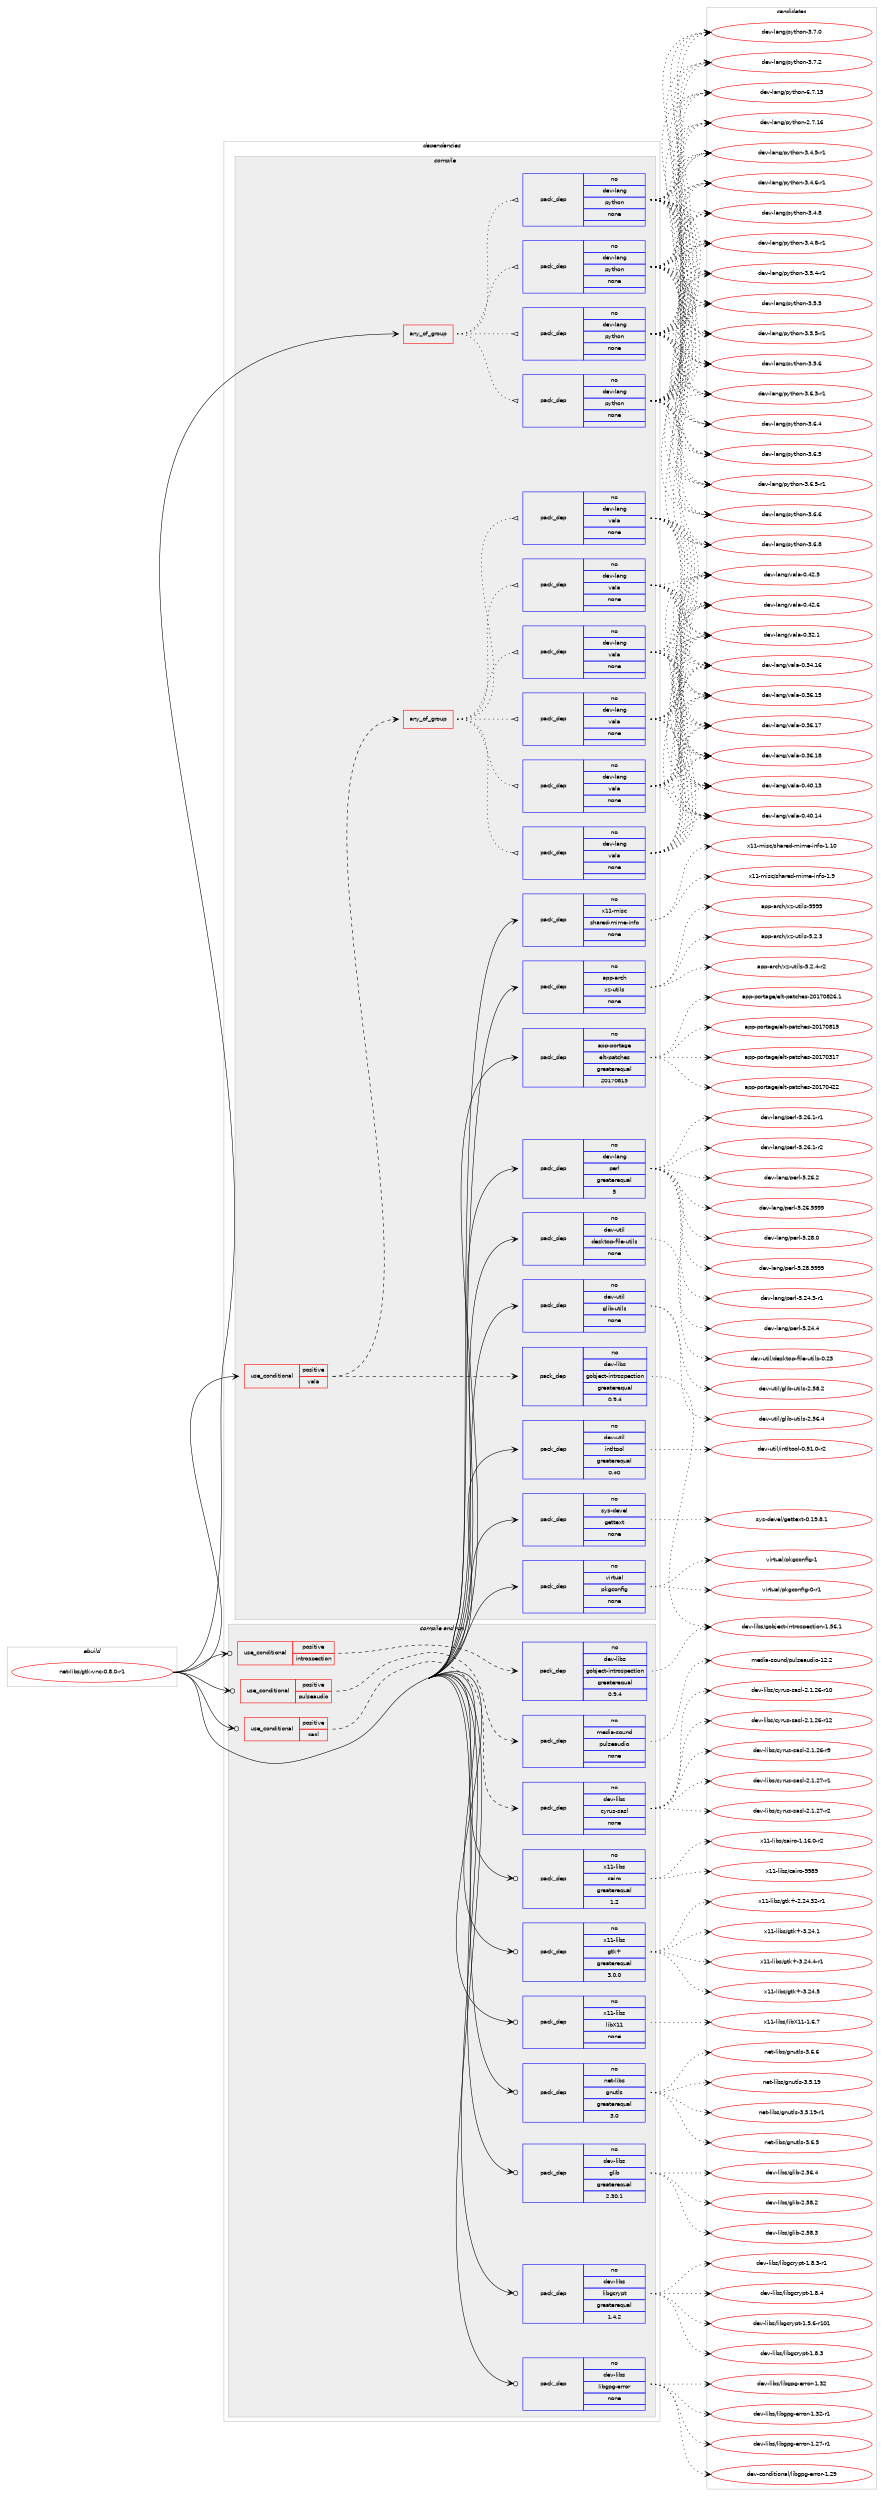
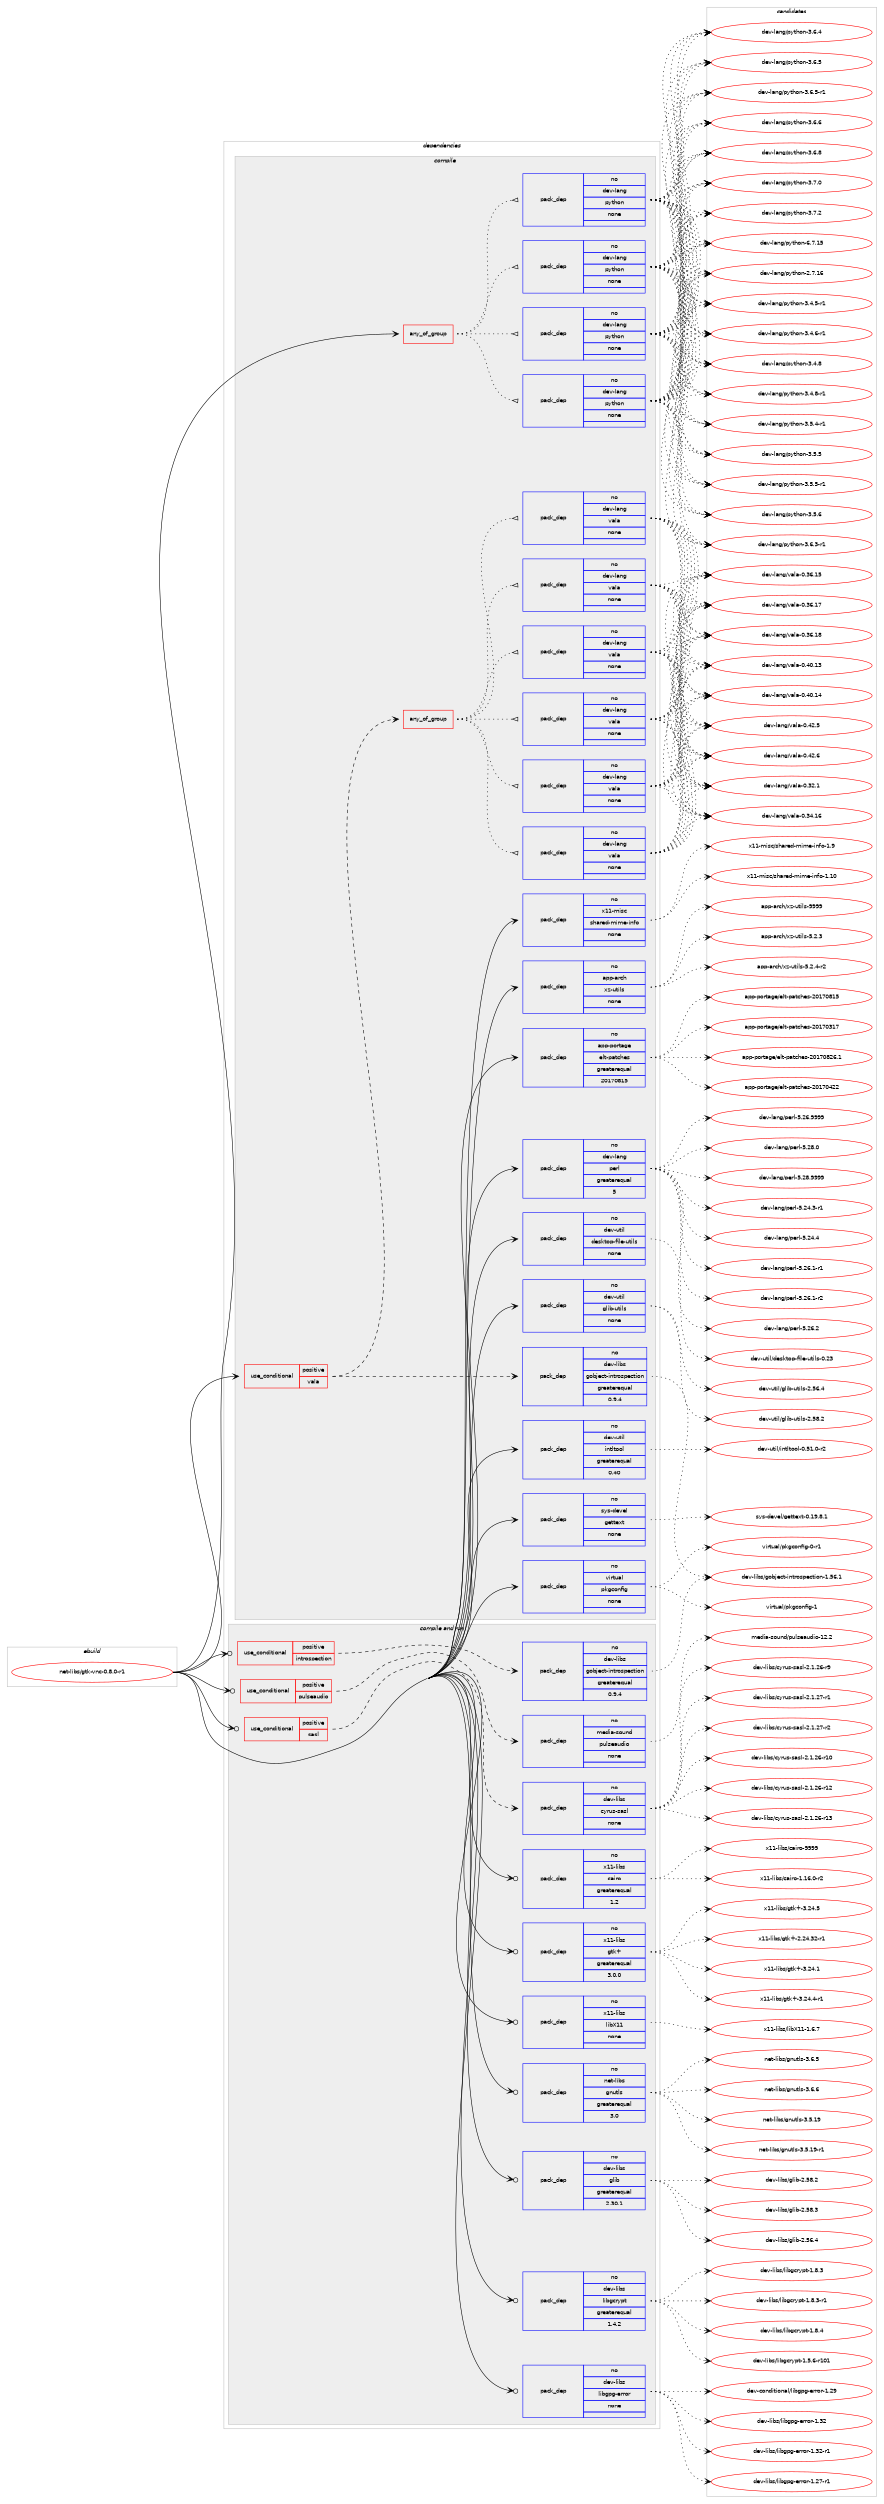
node "dev-libs/cyrus-sasl-2.1.26-r13": added
node "x11-libs/cairo-9989": label "x11-libs/cairo-9989" -> "x11-libs/cairo-9999"
